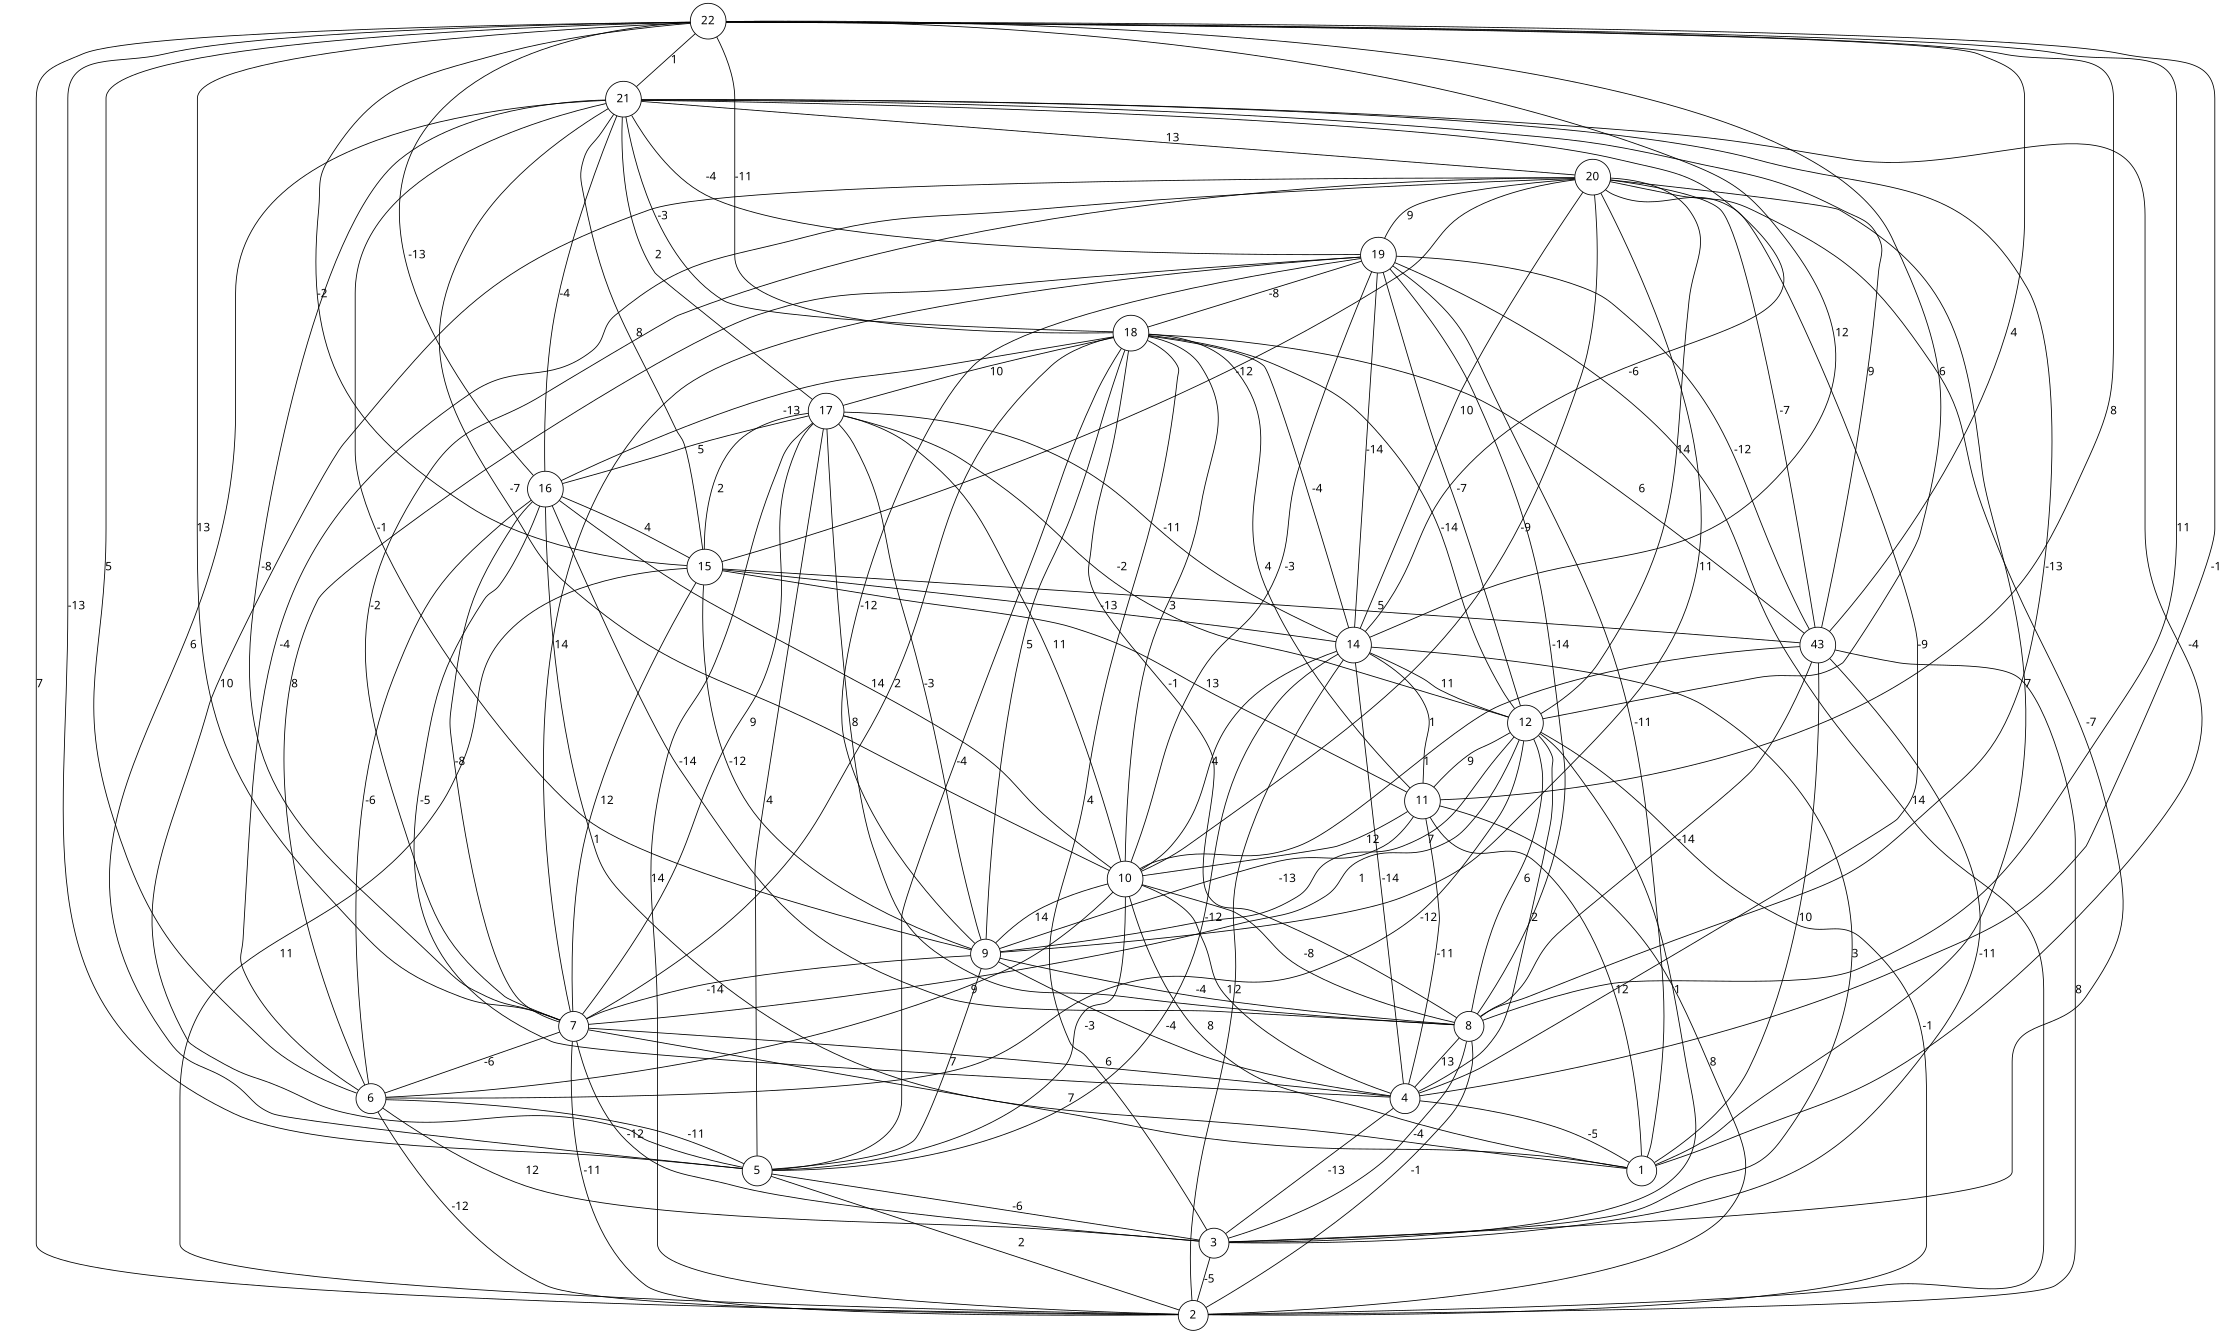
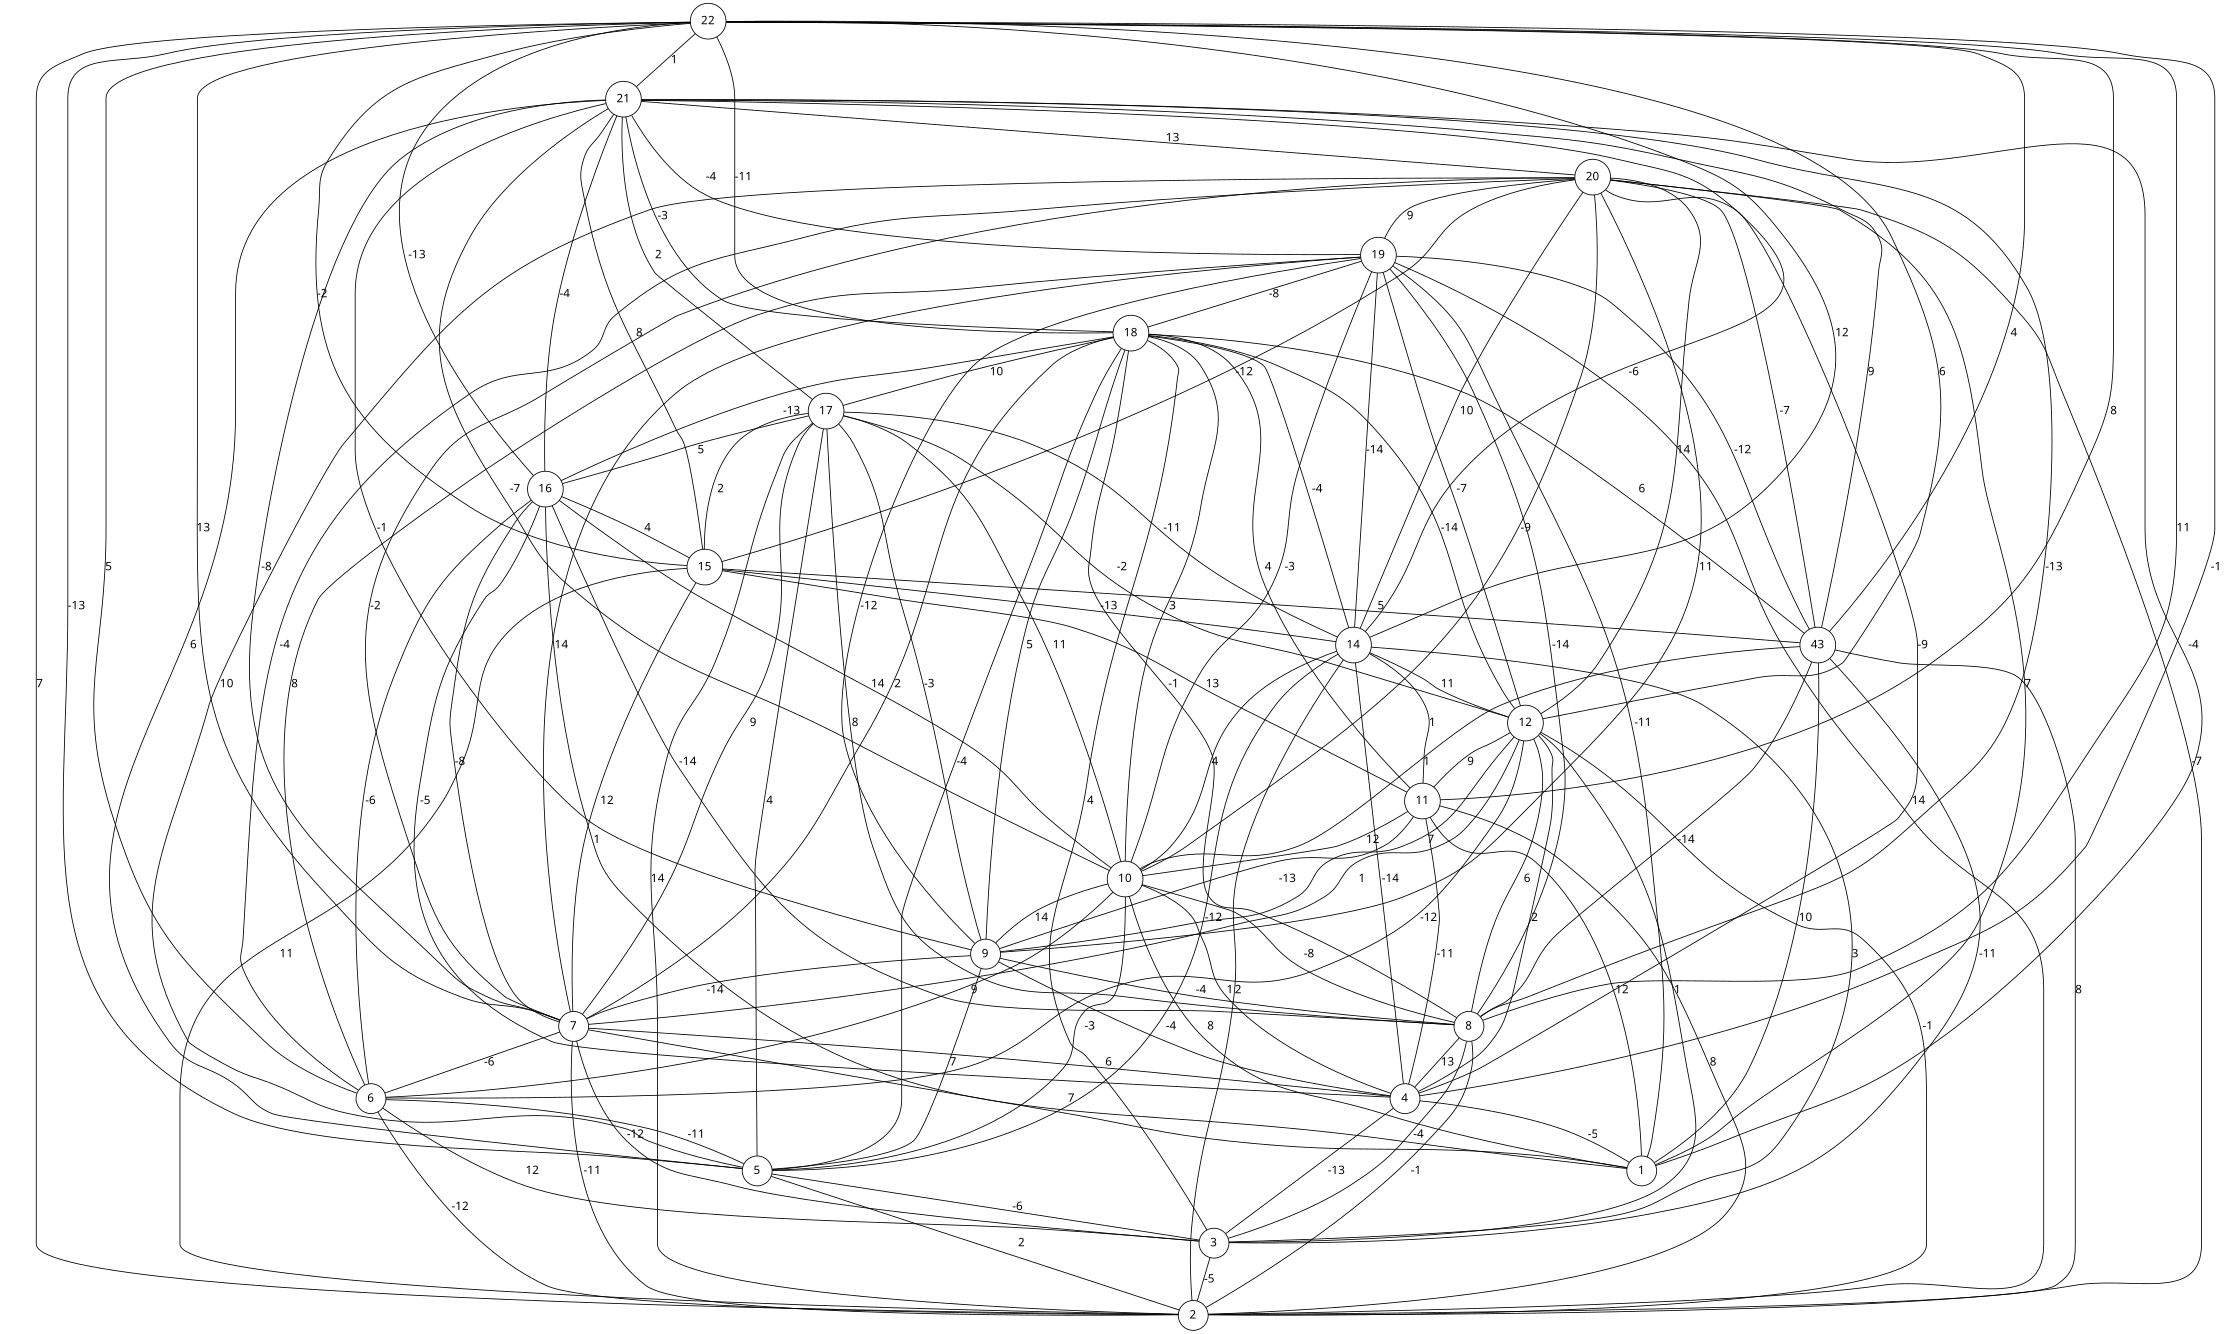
edge "15" -- "9": removed, label "-12"
edge "20" -- "3": now "20" -- "2"
